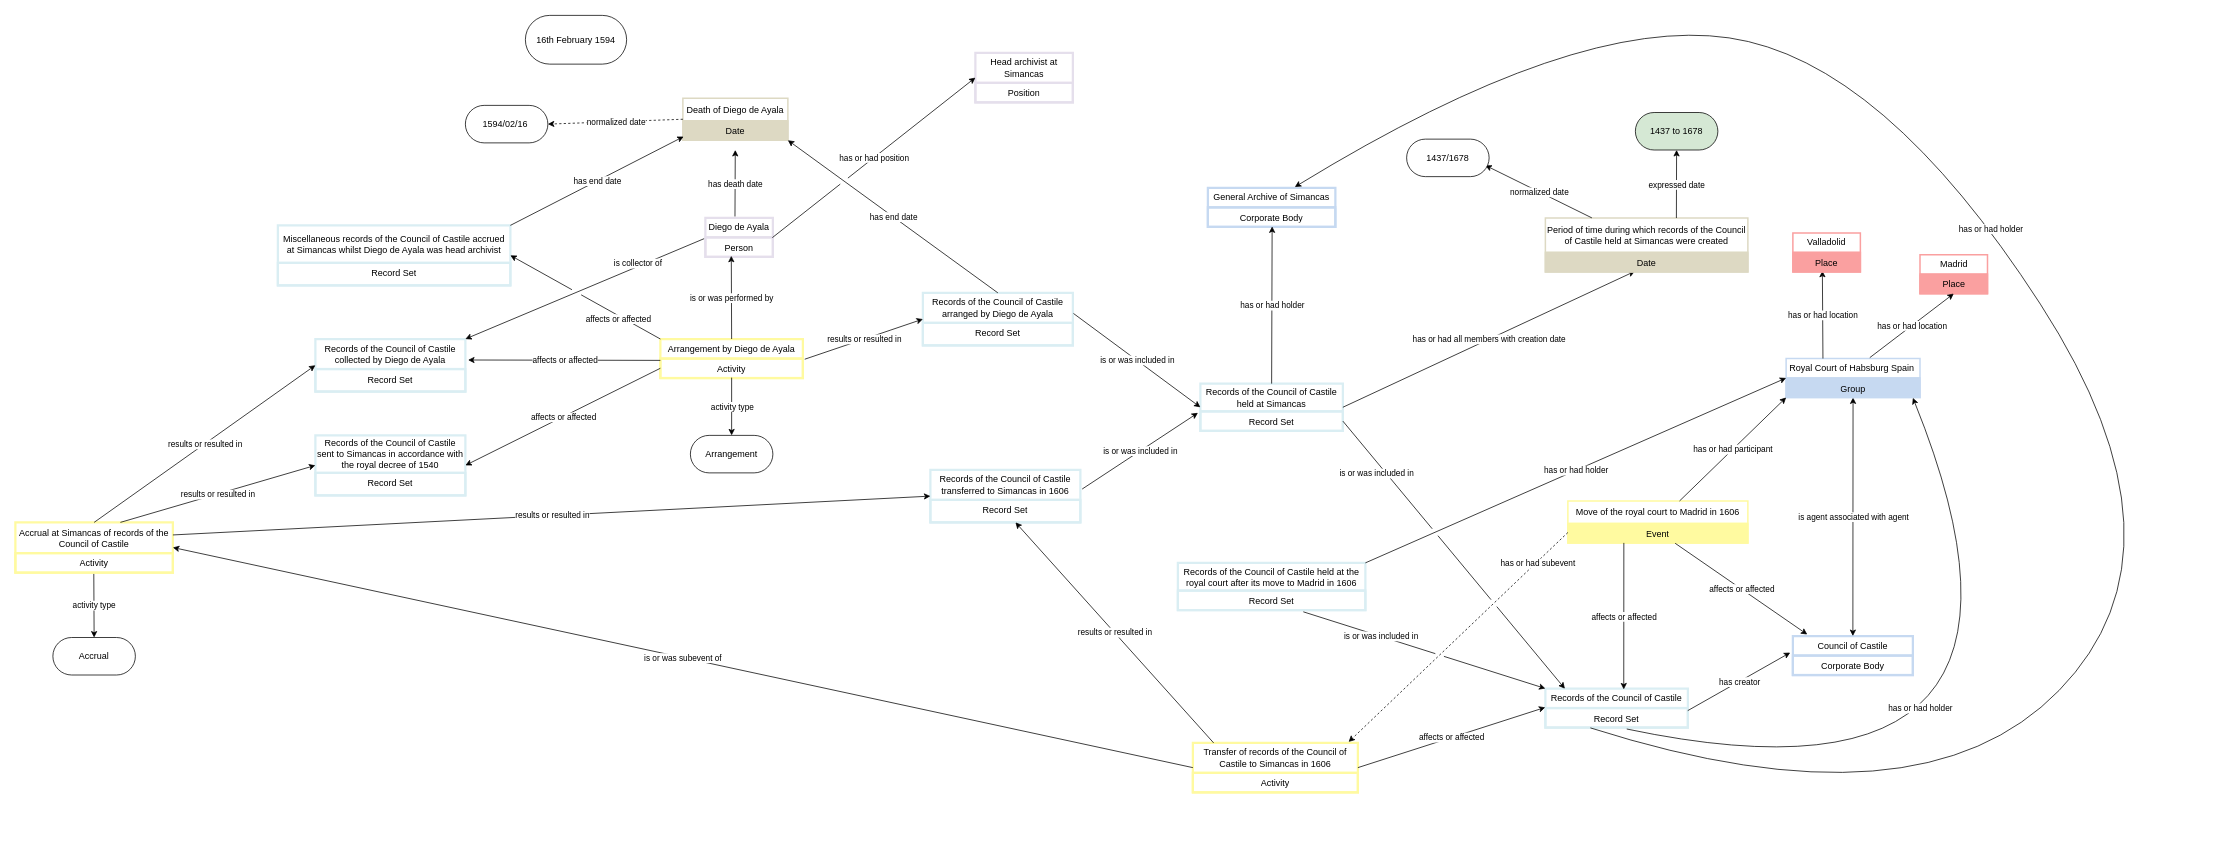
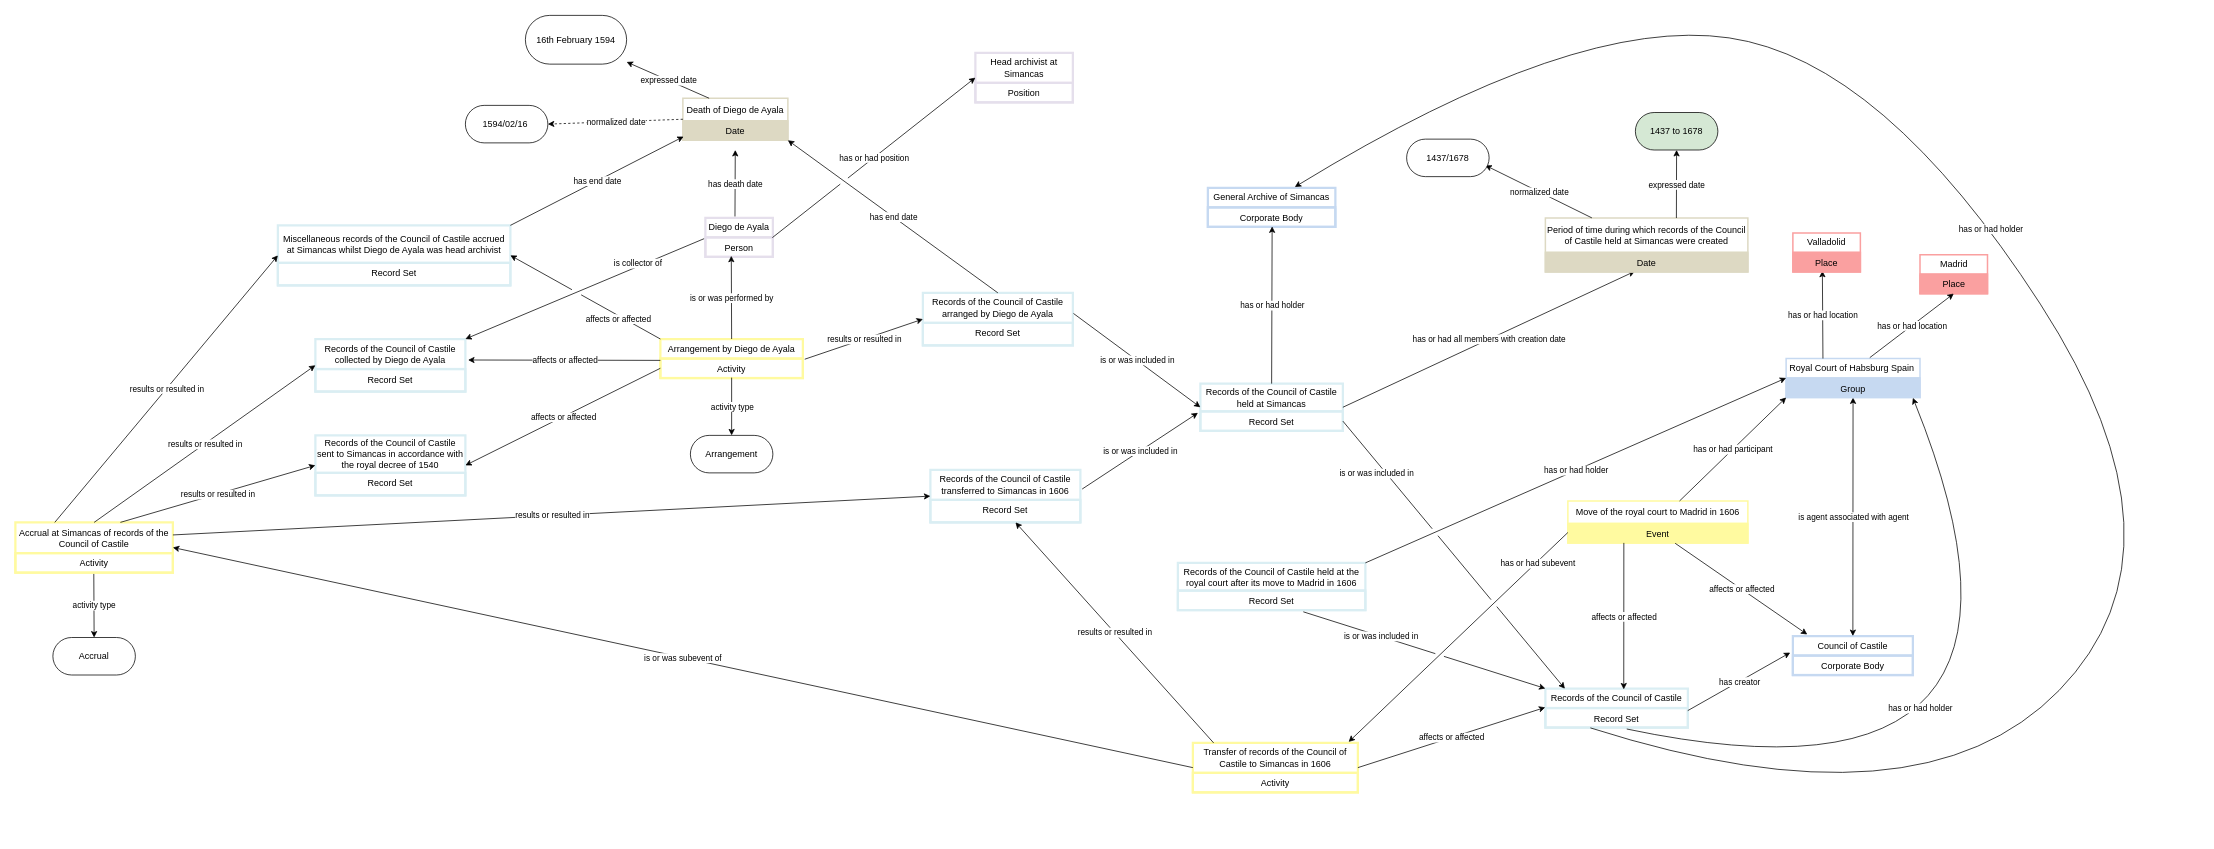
edge "Death of Diego de Ayala" -> "16th February 1594": added, label "expressed date"
edge "Accrual at Simancas of records of the Council of Castile" -> "Miscellaneous records of the Council of Castile accrued at Simancas whilst Diego de Ayala was head archivist": added, label "results or resulted in"
edge "Move of the royal court to Madrid in 1606" -> "Transfer of records of the Council of Castile to Simancas in 1606": style dashed -> solid
